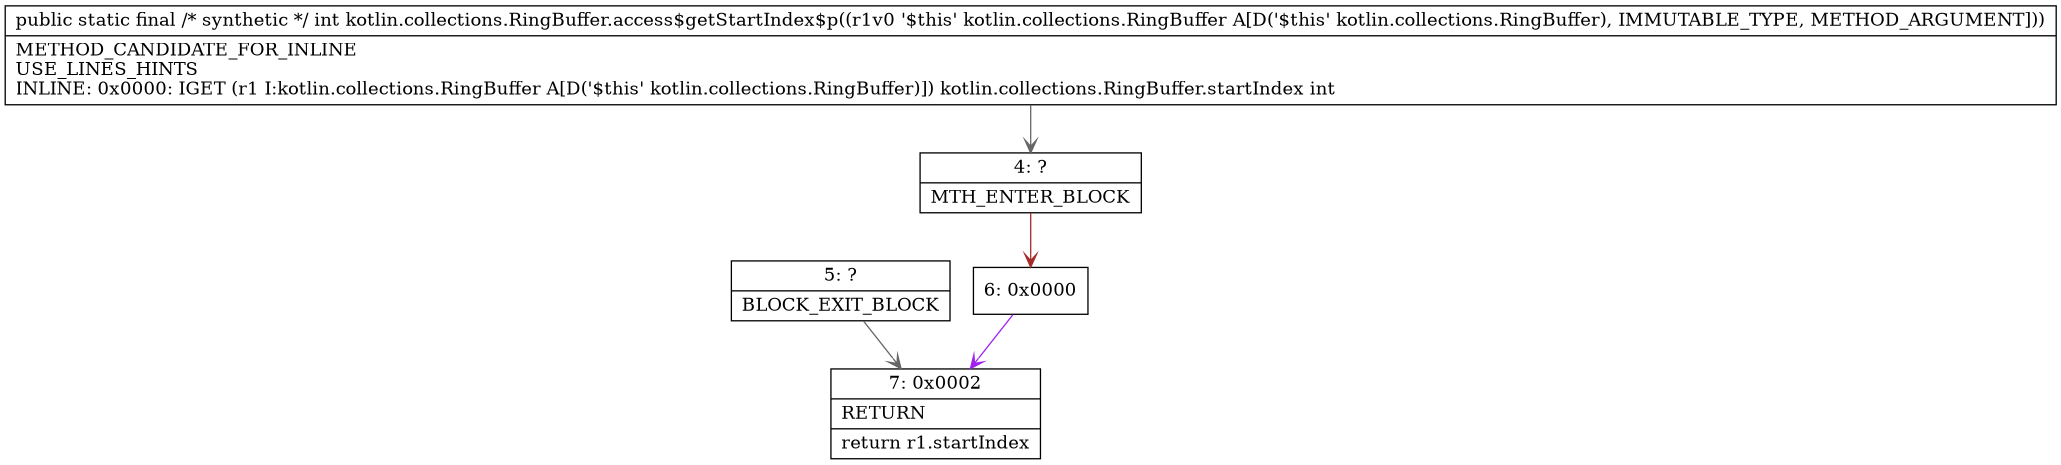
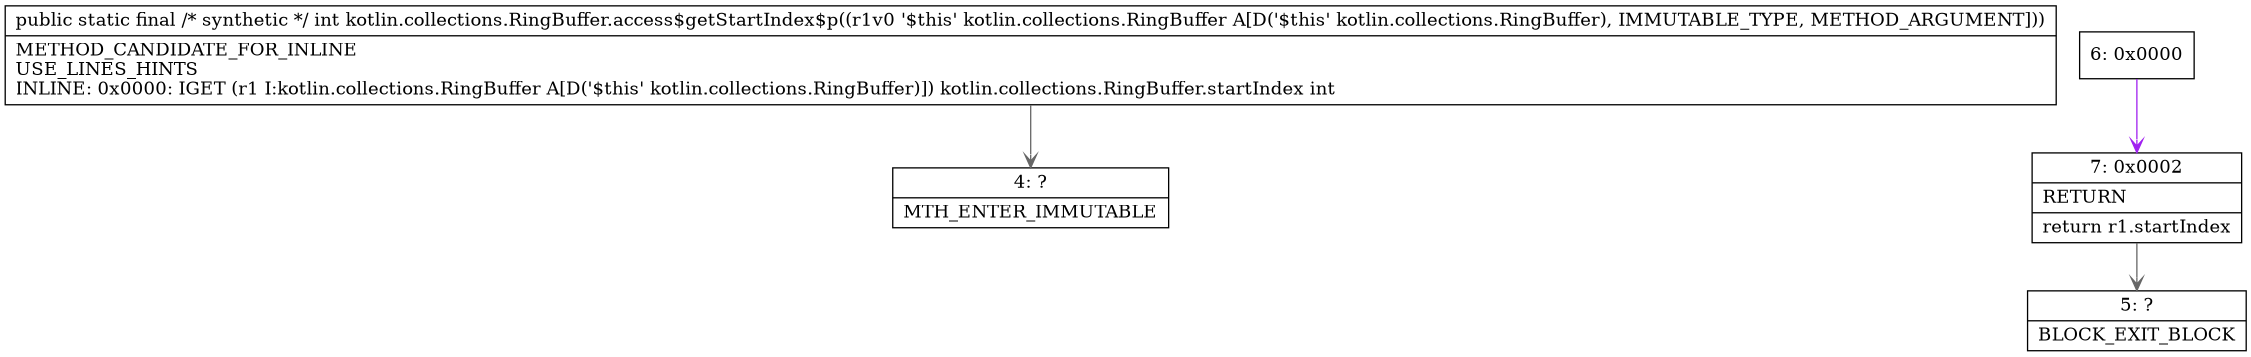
node "4: ?": text "MTH_ENTER_BLOCK" -> "MTH_ENTER_IMMUTABLE"
edge "4: ?" -> "6: 0x0000": removed
edge "5: ?" -> "7: 0x0002": reversed
